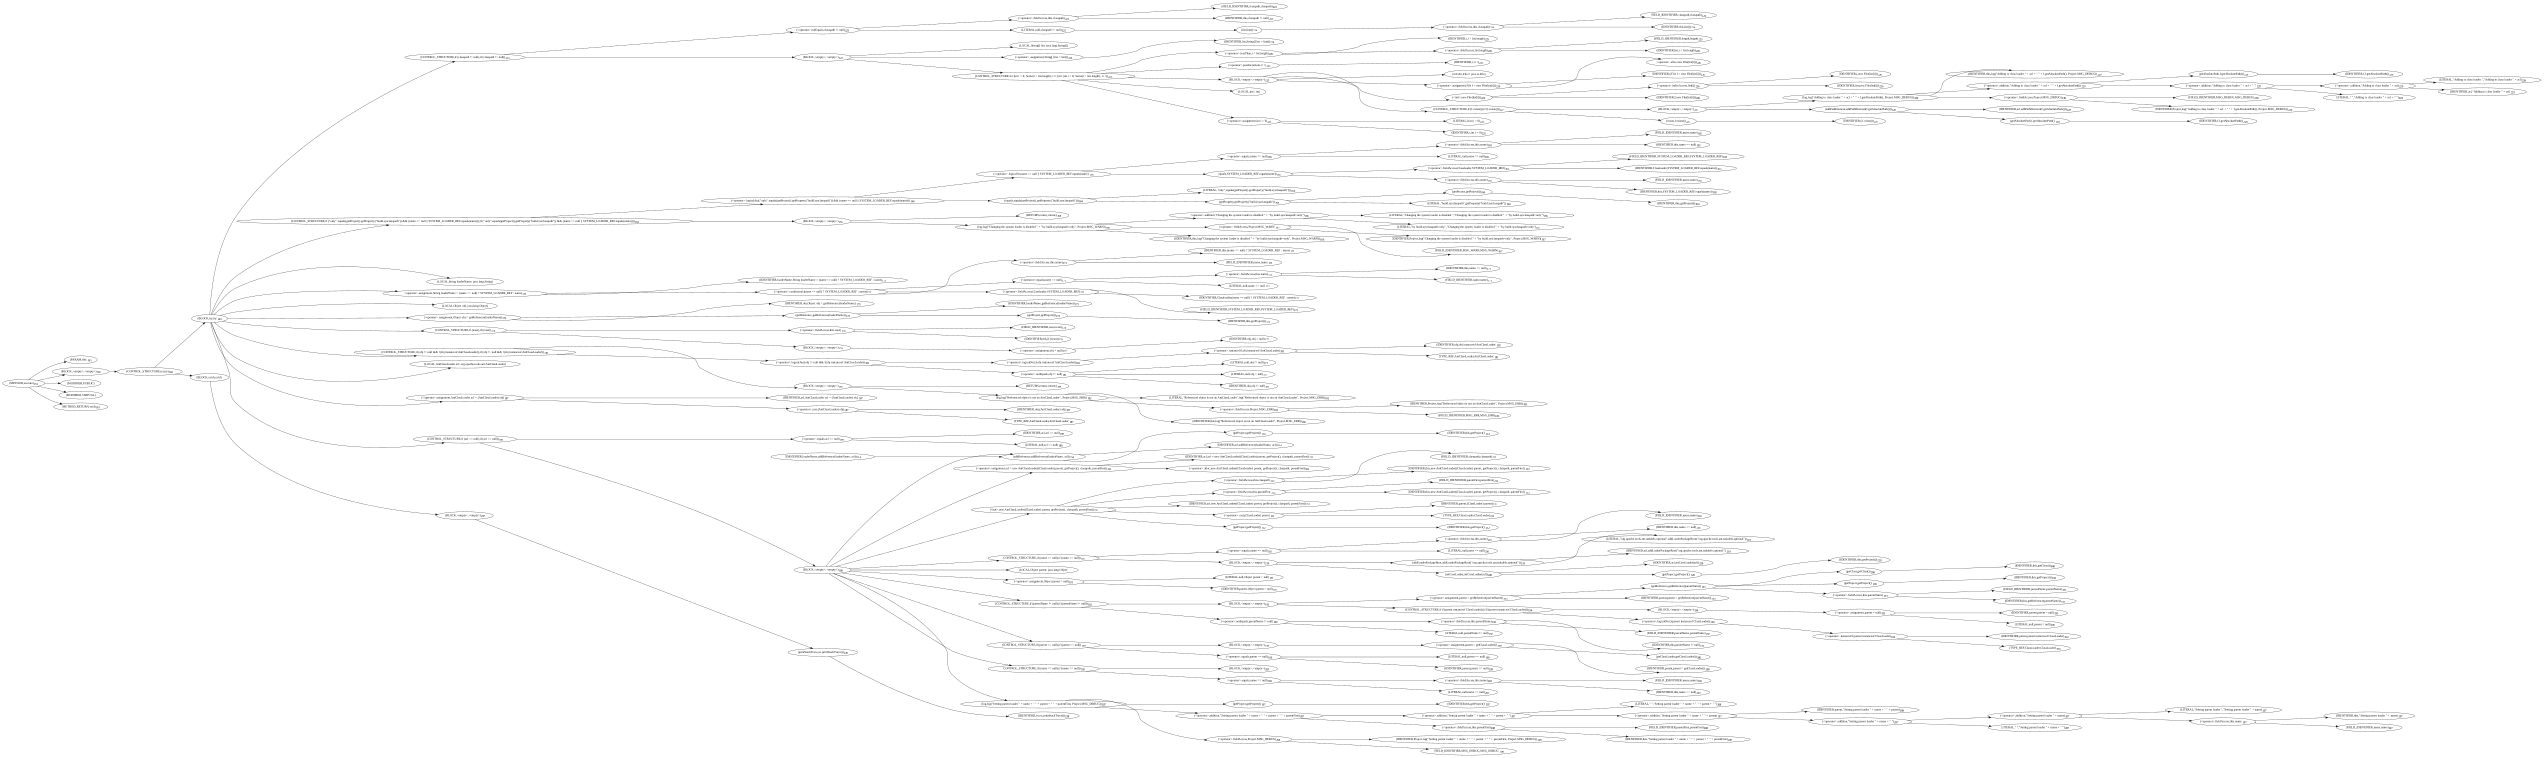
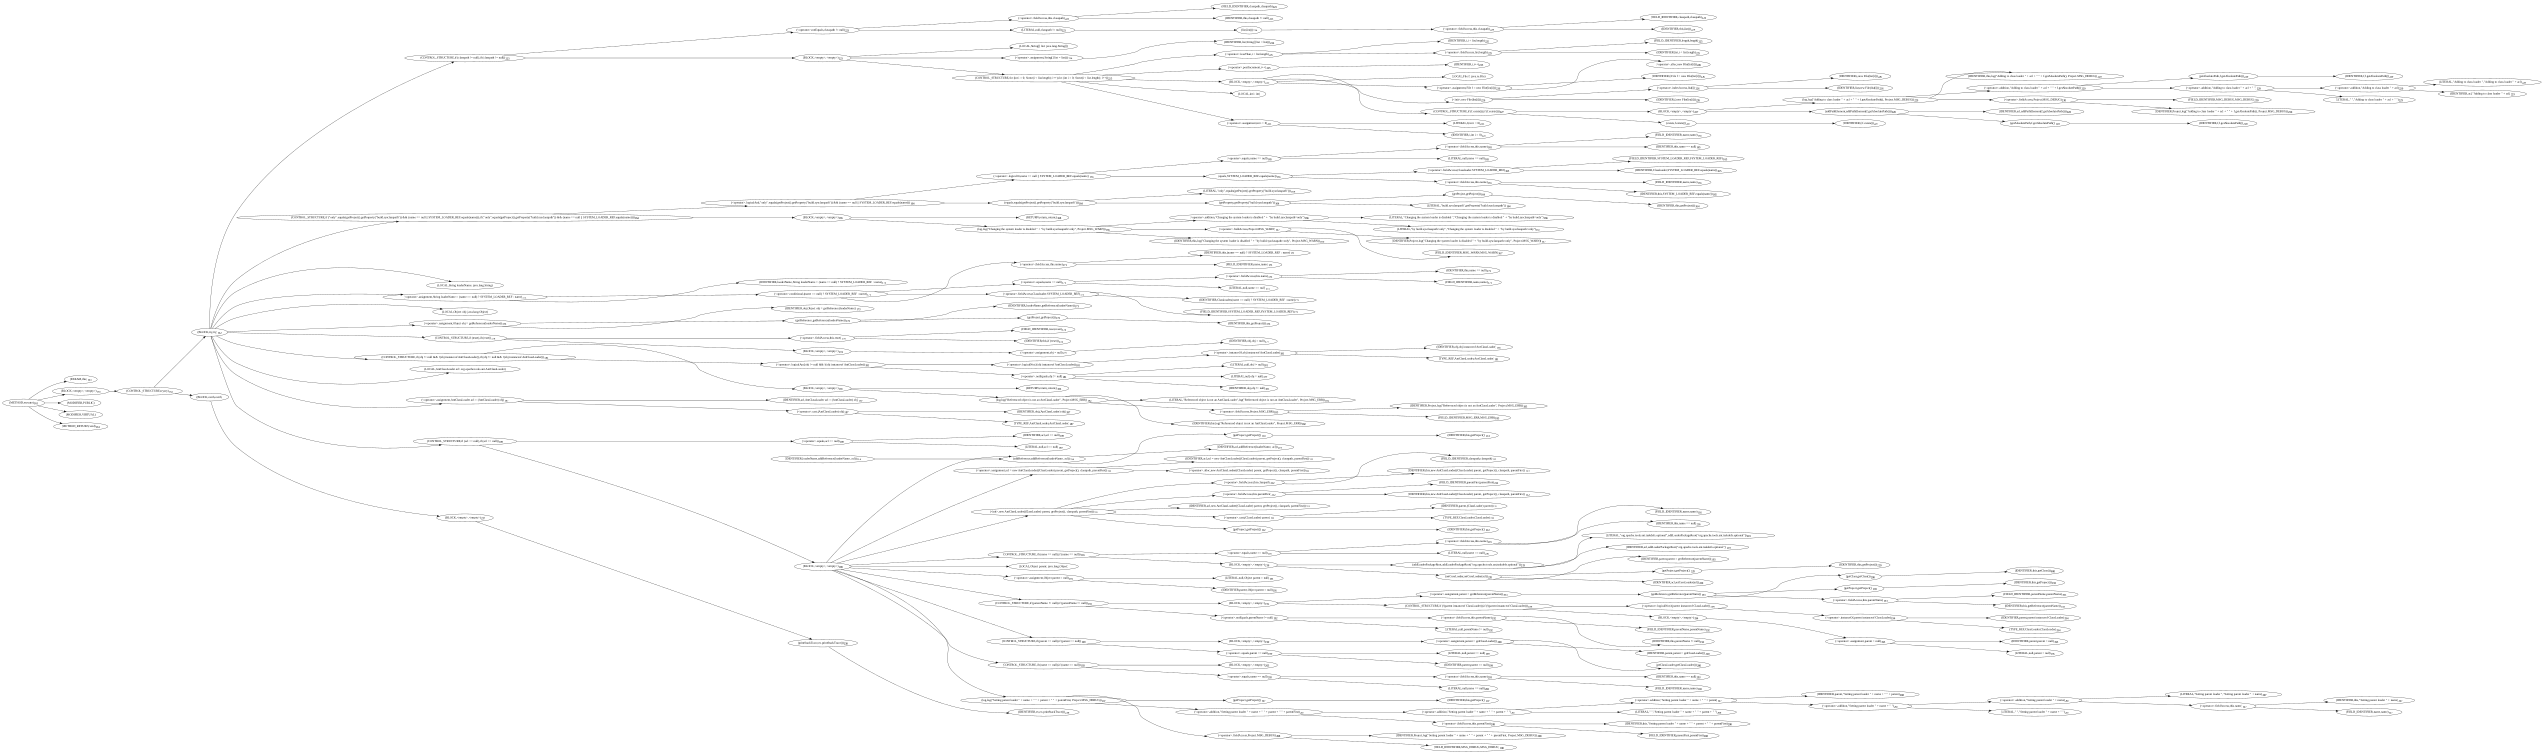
node "(LITERAL,null,obj != null)": text "171" -> "181"
edge "(<operator>.assignment,parent = getReference(parentName))" -> "(IDENTIFIER,parent,parent = getReference(parentName))": now "(setCoreLoader,setCoreLoader(acl))" -> "(IDENTIFIER,parent,parent = getReference(parentName))"
